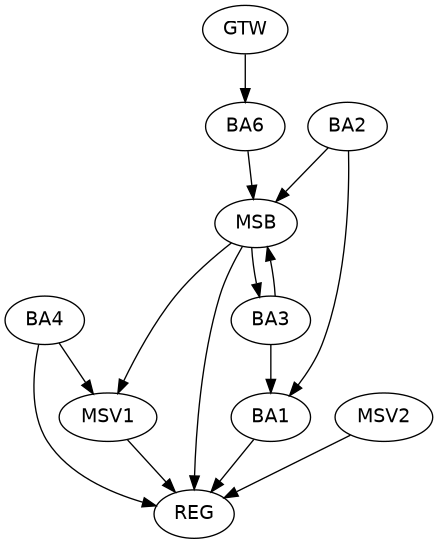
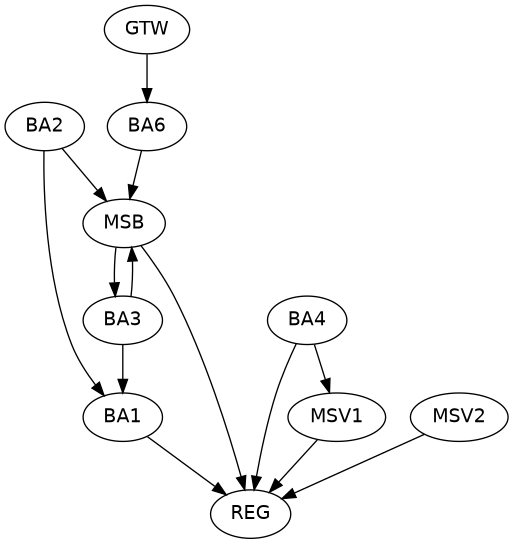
edge "MSB" -> "MSV1": removed
